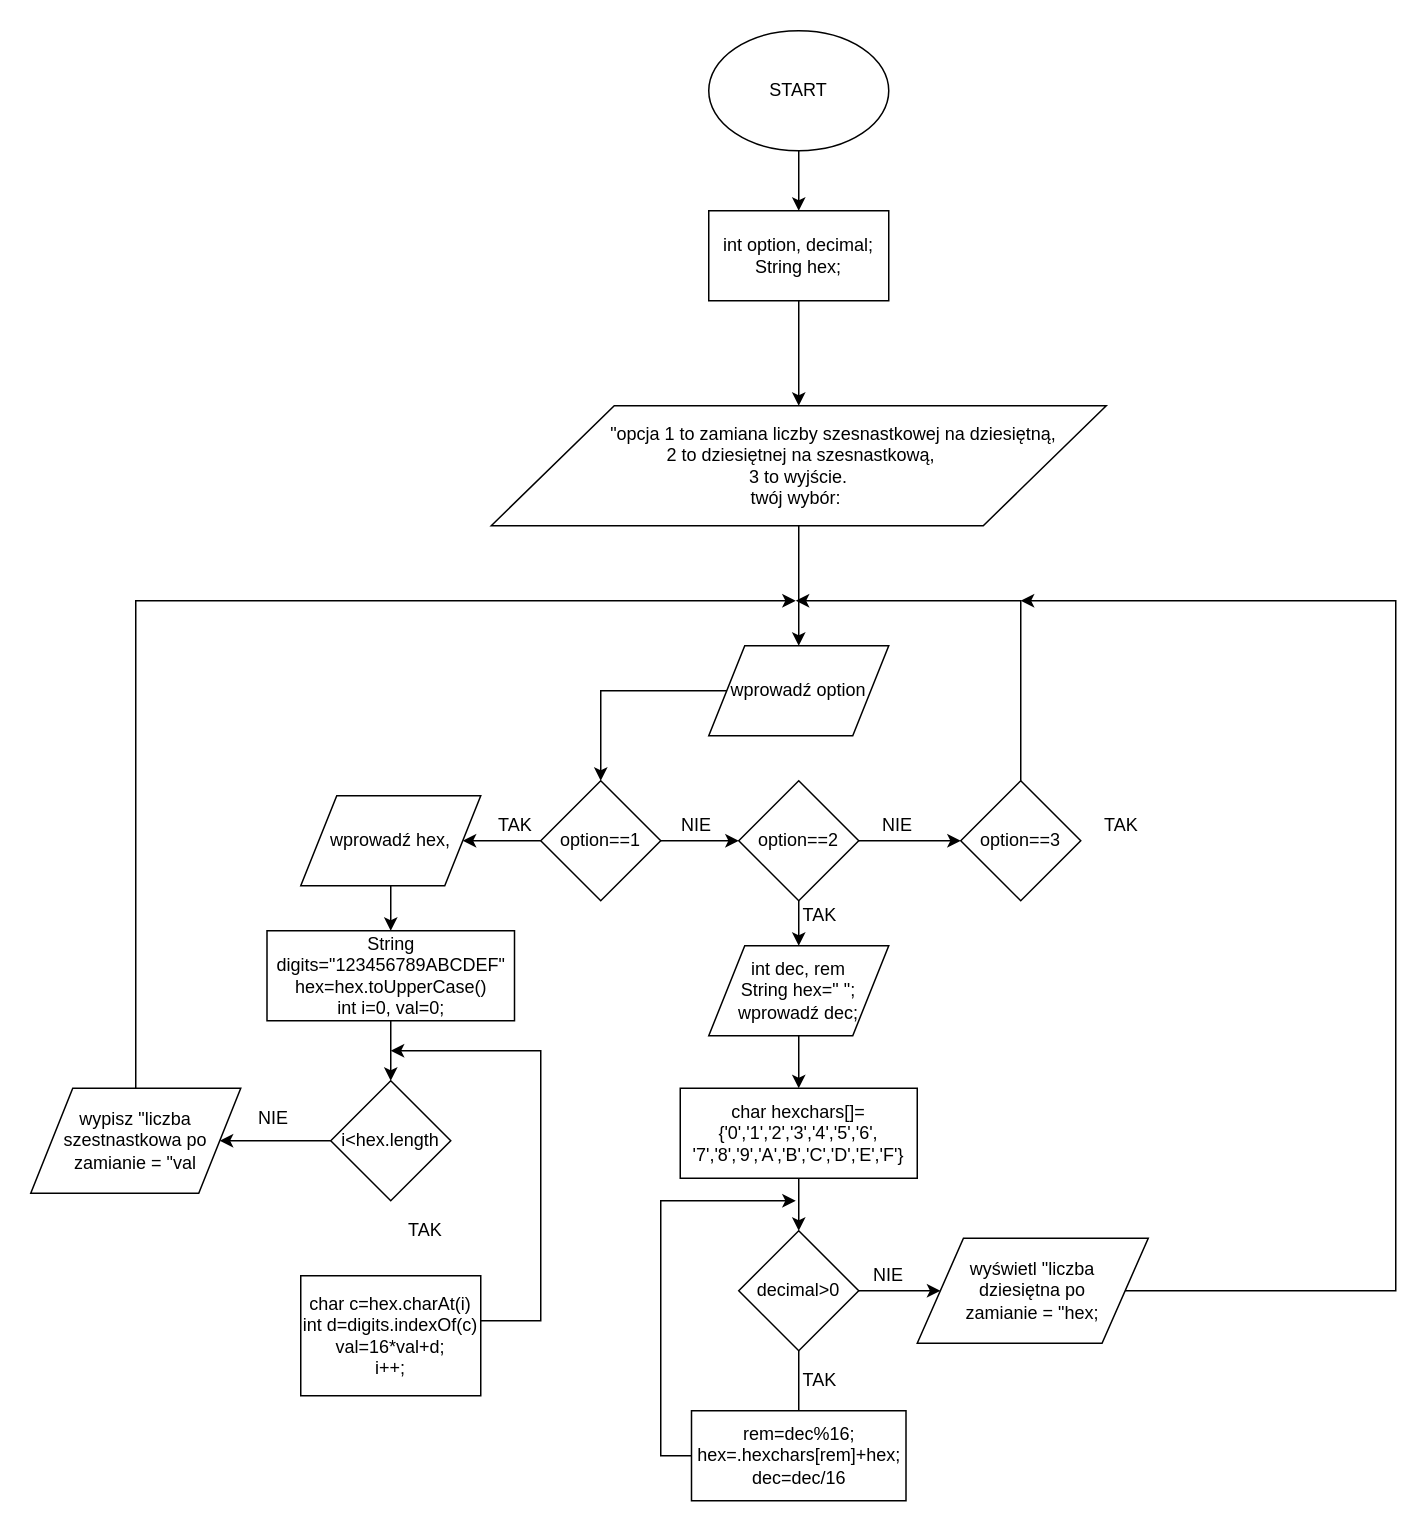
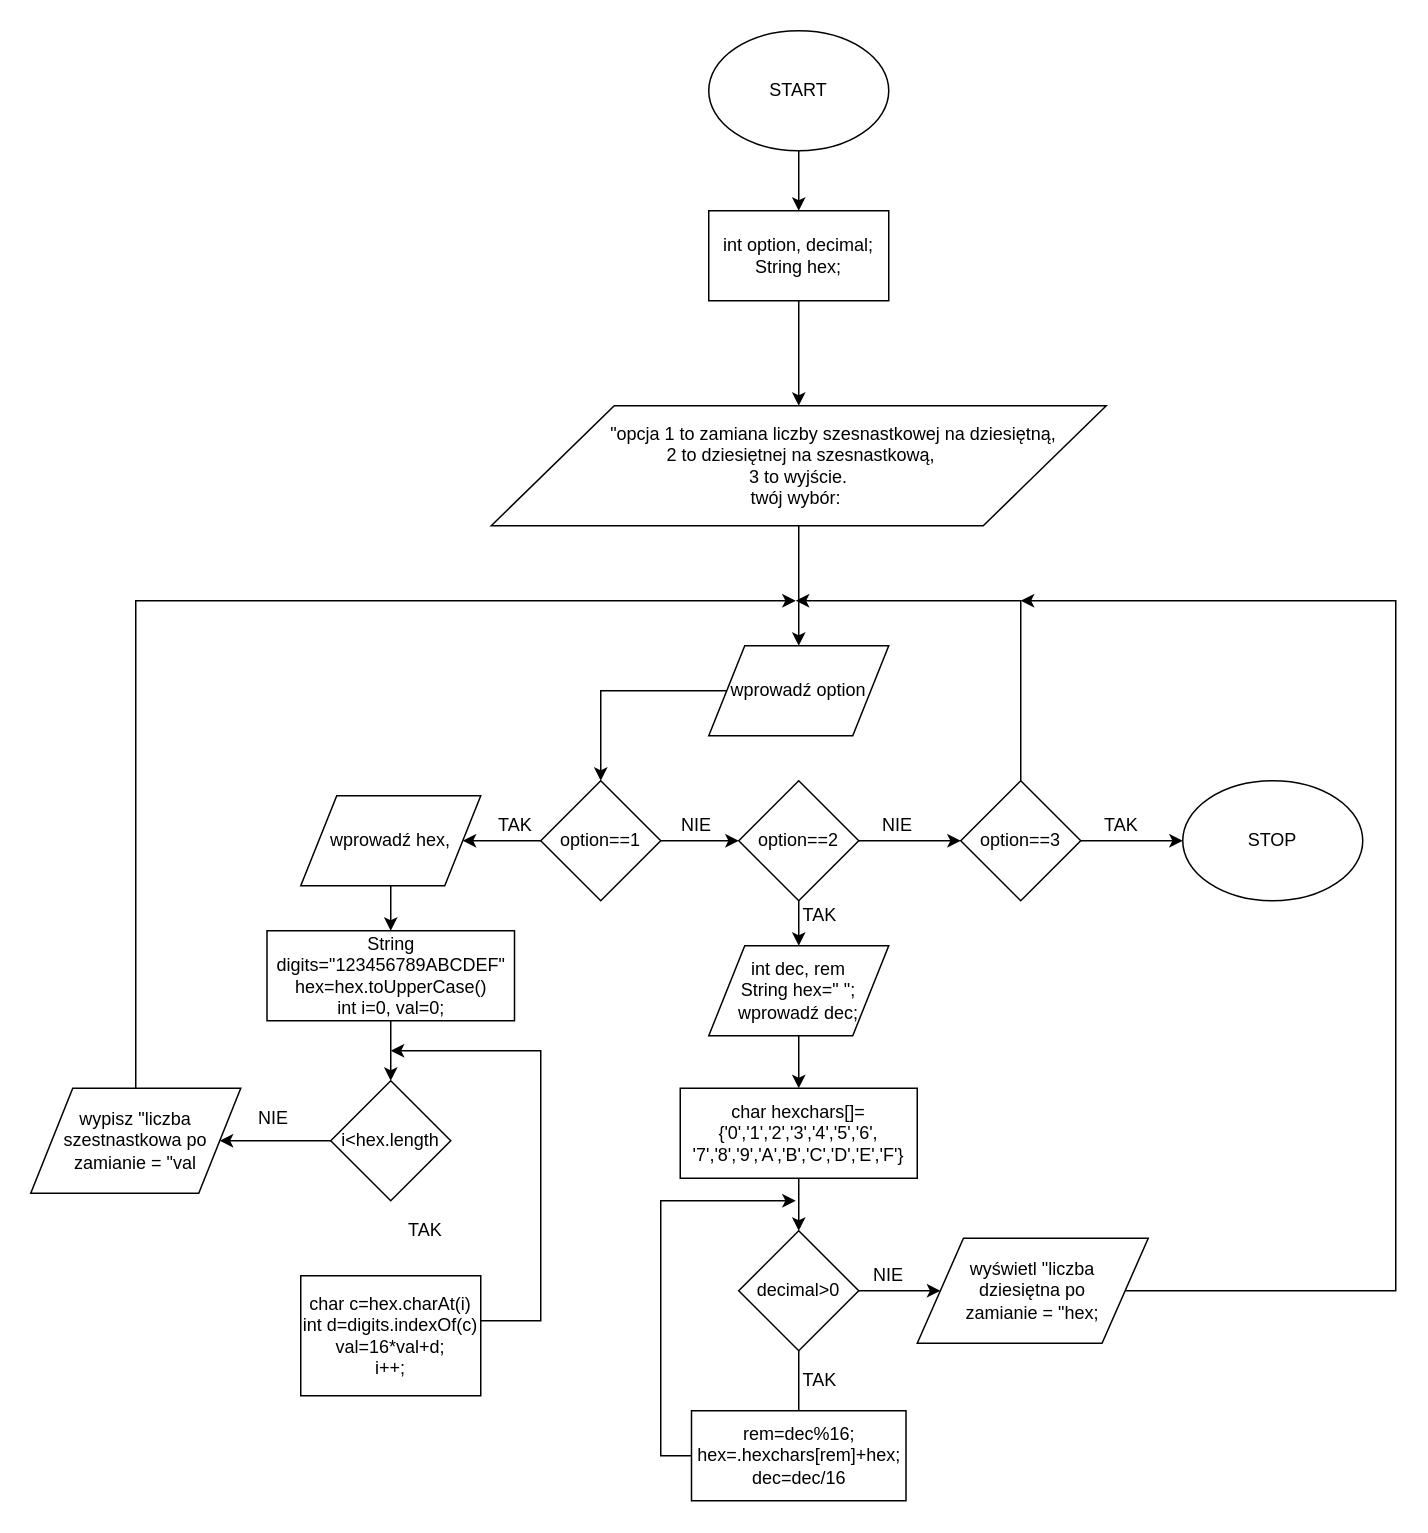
edge "option==3" -> "STOP": added
node "STOP": added
